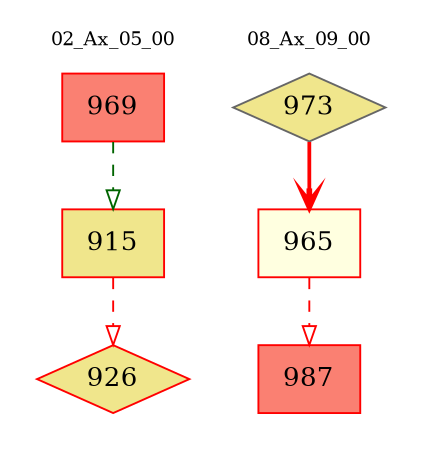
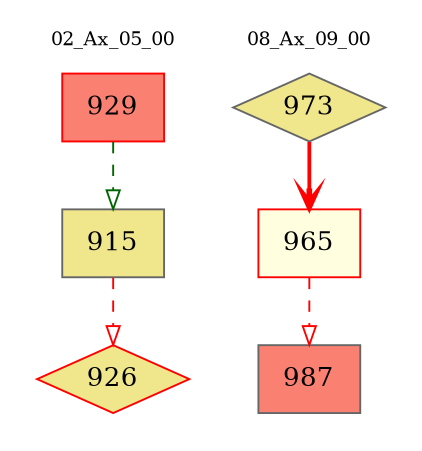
node "969": label "969" -> "929"
node "915": color red -> gray40
node "987": color red -> gray40
